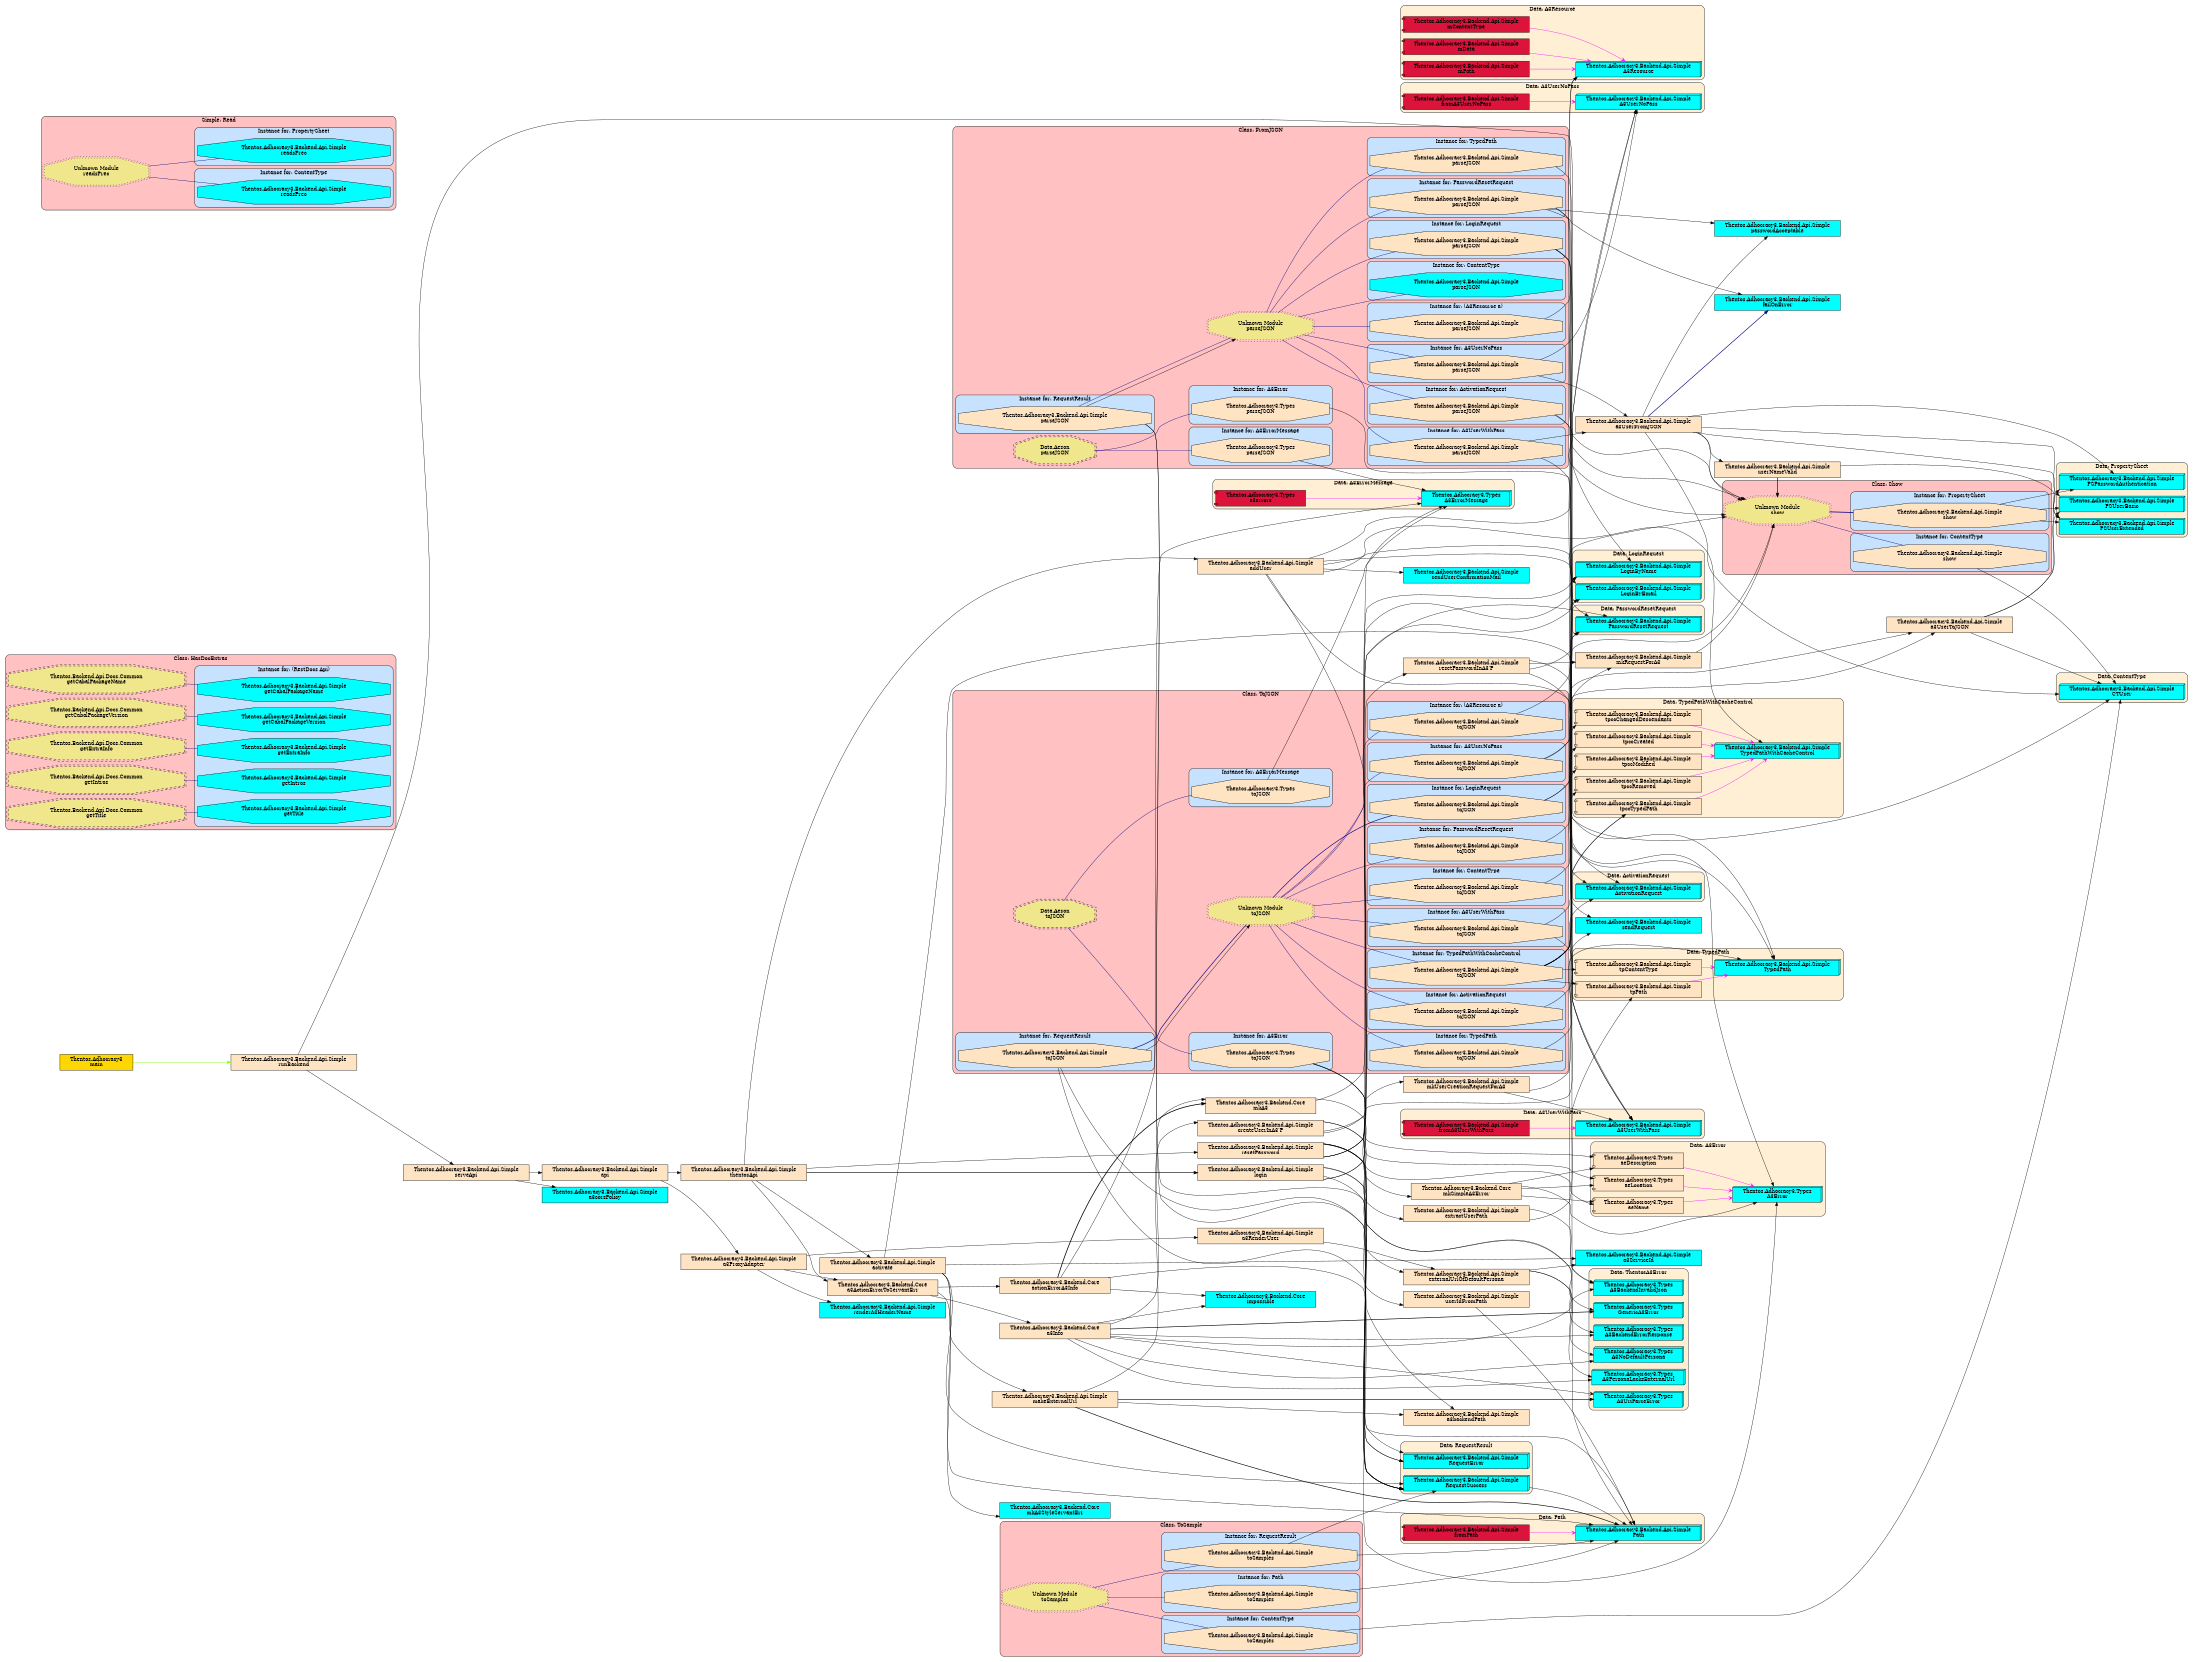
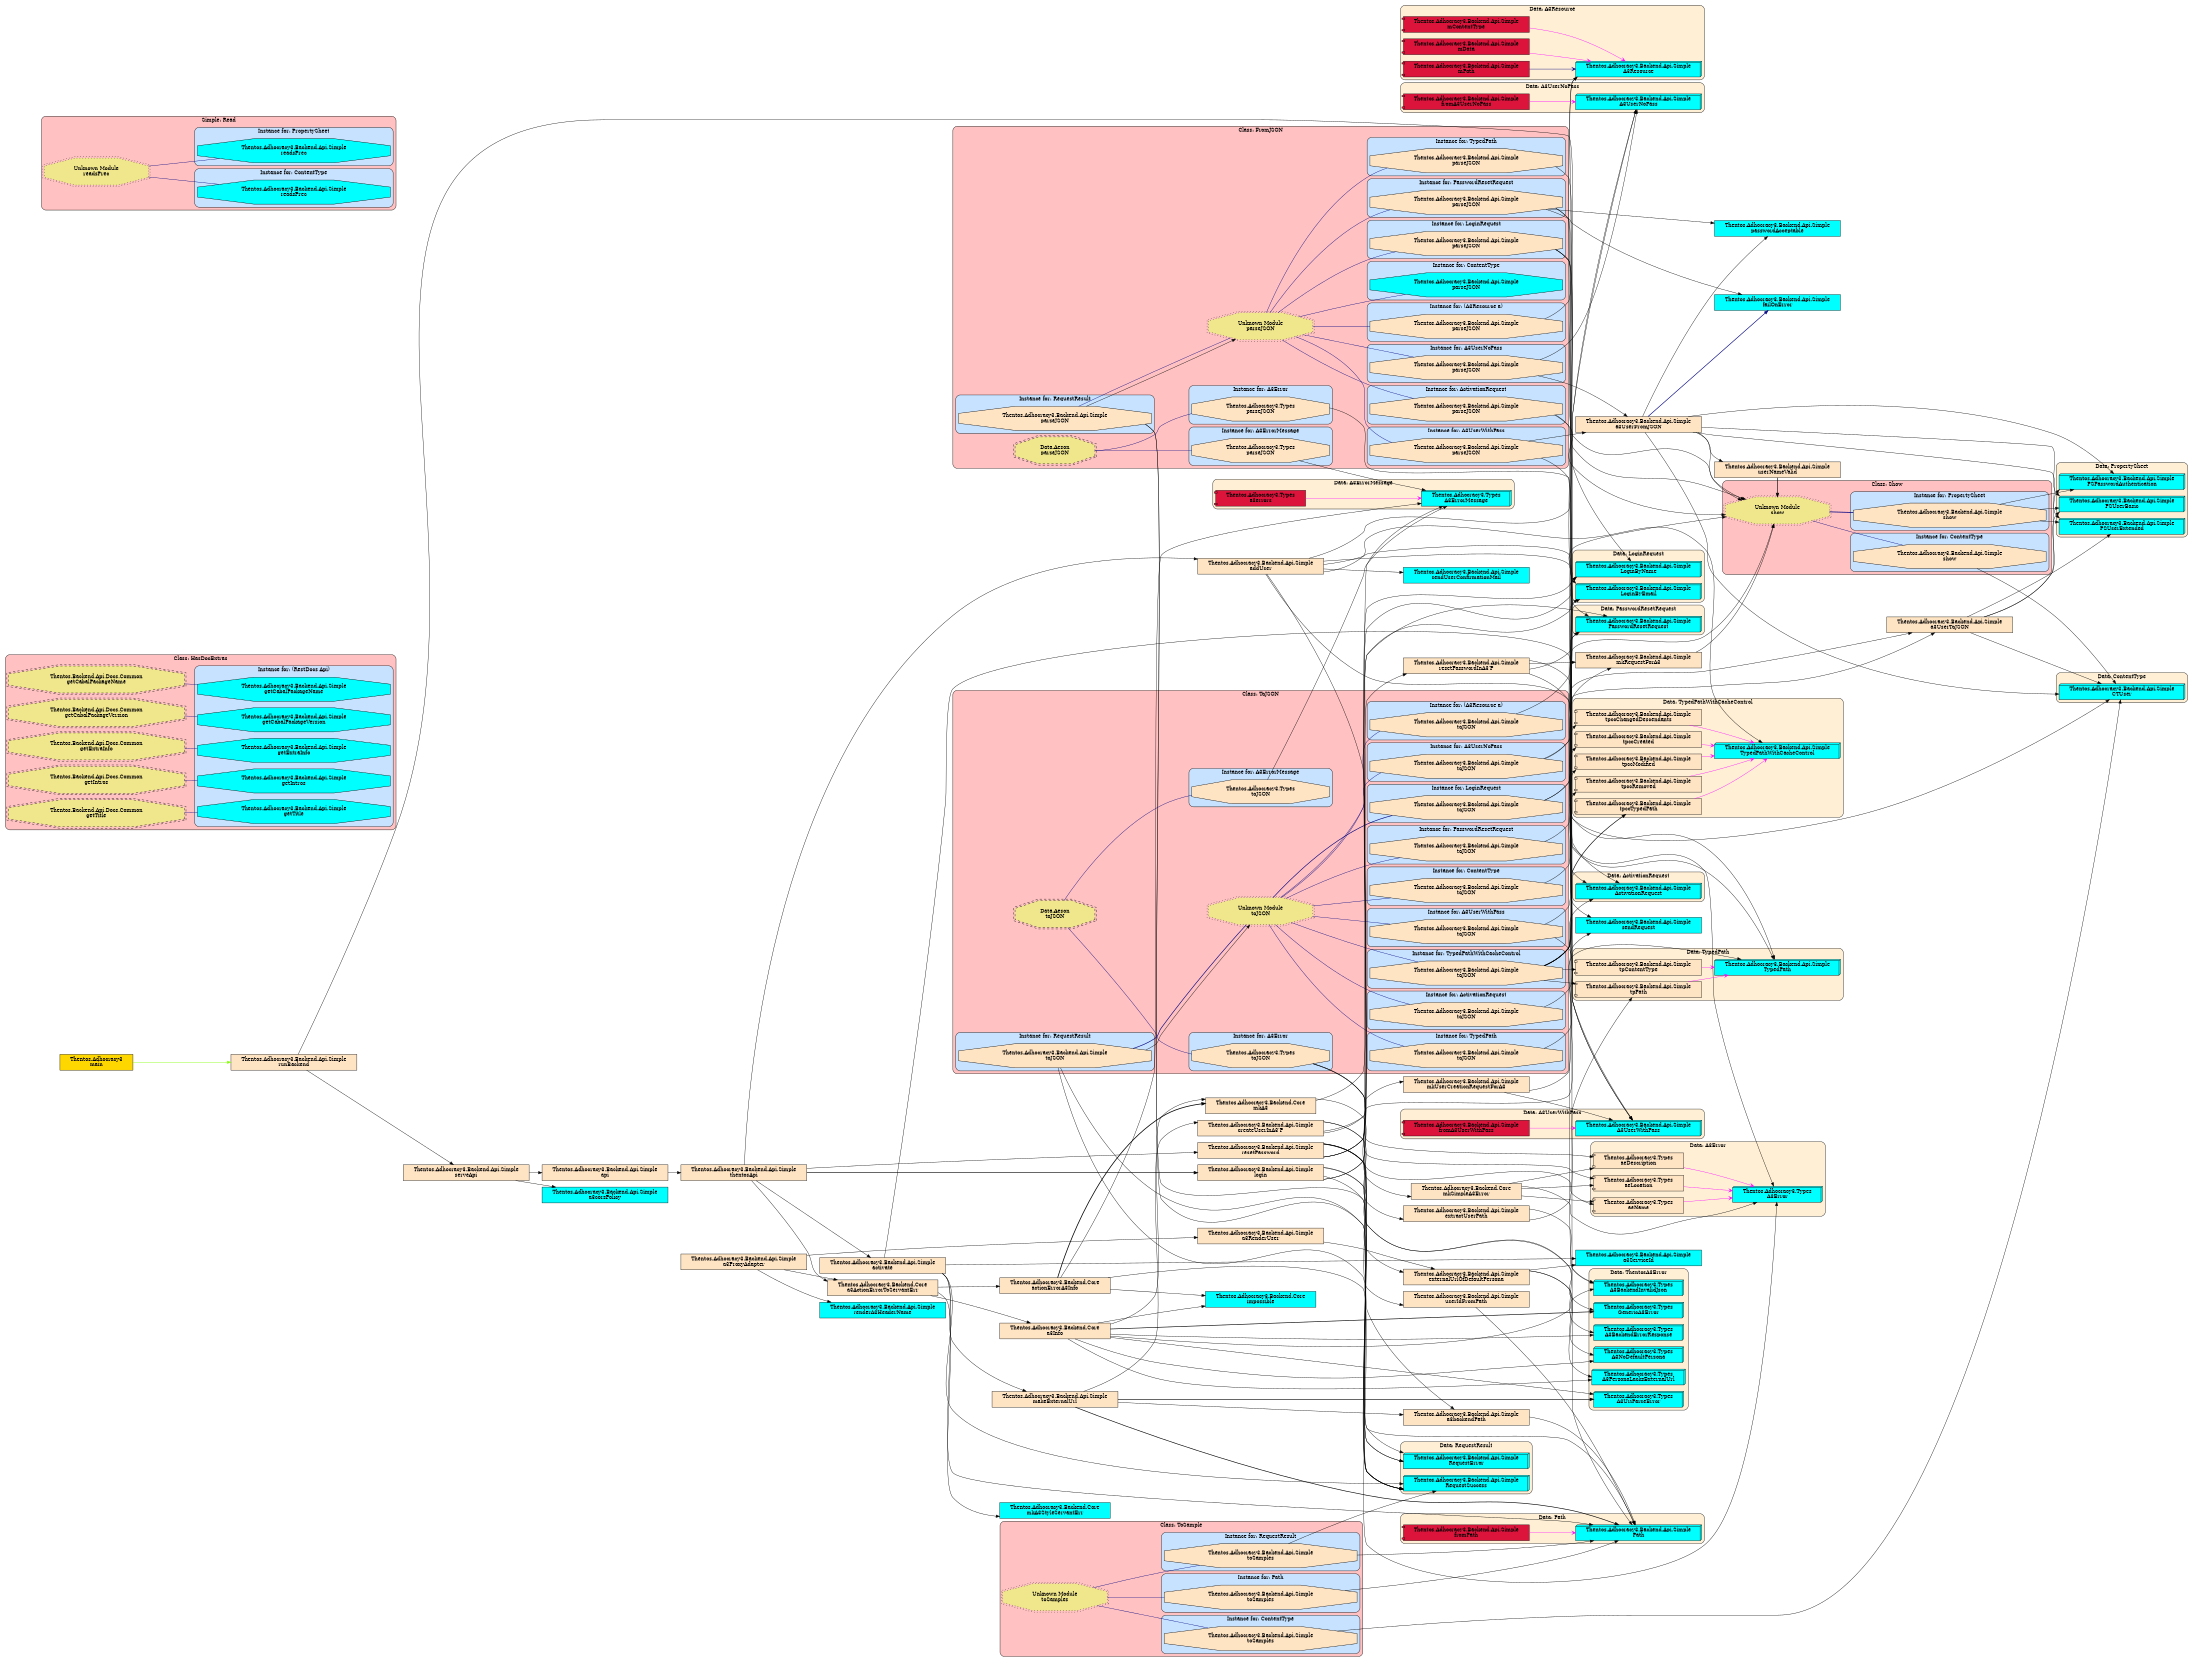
edge "Thentos.Adhocracy3.Backend.Api.Simple mPath" -> "Thentos.Adhocracy3.Backend.Api.Simple A3Resource": color magenta -> navy
edge "Thentos.Adhocracy3.Backend.Api.Simple userNameValid" -> "Thentos.Adhocracy3.Backend.Api.Simple PSUserExtended": now "Thentos.Adhocracy3.Backend.Api.Simple a3UserToJSON" -> "Thentos.Adhocracy3.Backend.Api.Simple PSUserExtended"
edge "Thentos.Adhocracy3.Backend.Api.Simple api" -> "Thentos.Adhocracy3.Backend.Api.Simple a3ProxyAdapter": removed
edge "Thentos.Adhocracy3.Backend.Core a3Info" -> "Thentos.Adhocracy3.Types A3UriParseError": arrowhead vee -> normal
edge "Thentos.Adhocracy3.Backend.Api.Simple RequestSuccess" -> "Thentos.Adhocracy3.Backend.Api.Simple Path": now "Thentos.Adhocracy3.Backend.Api.Simple a3backendPath" -> "Thentos.Adhocracy3.Backend.Api.Simple Path"
